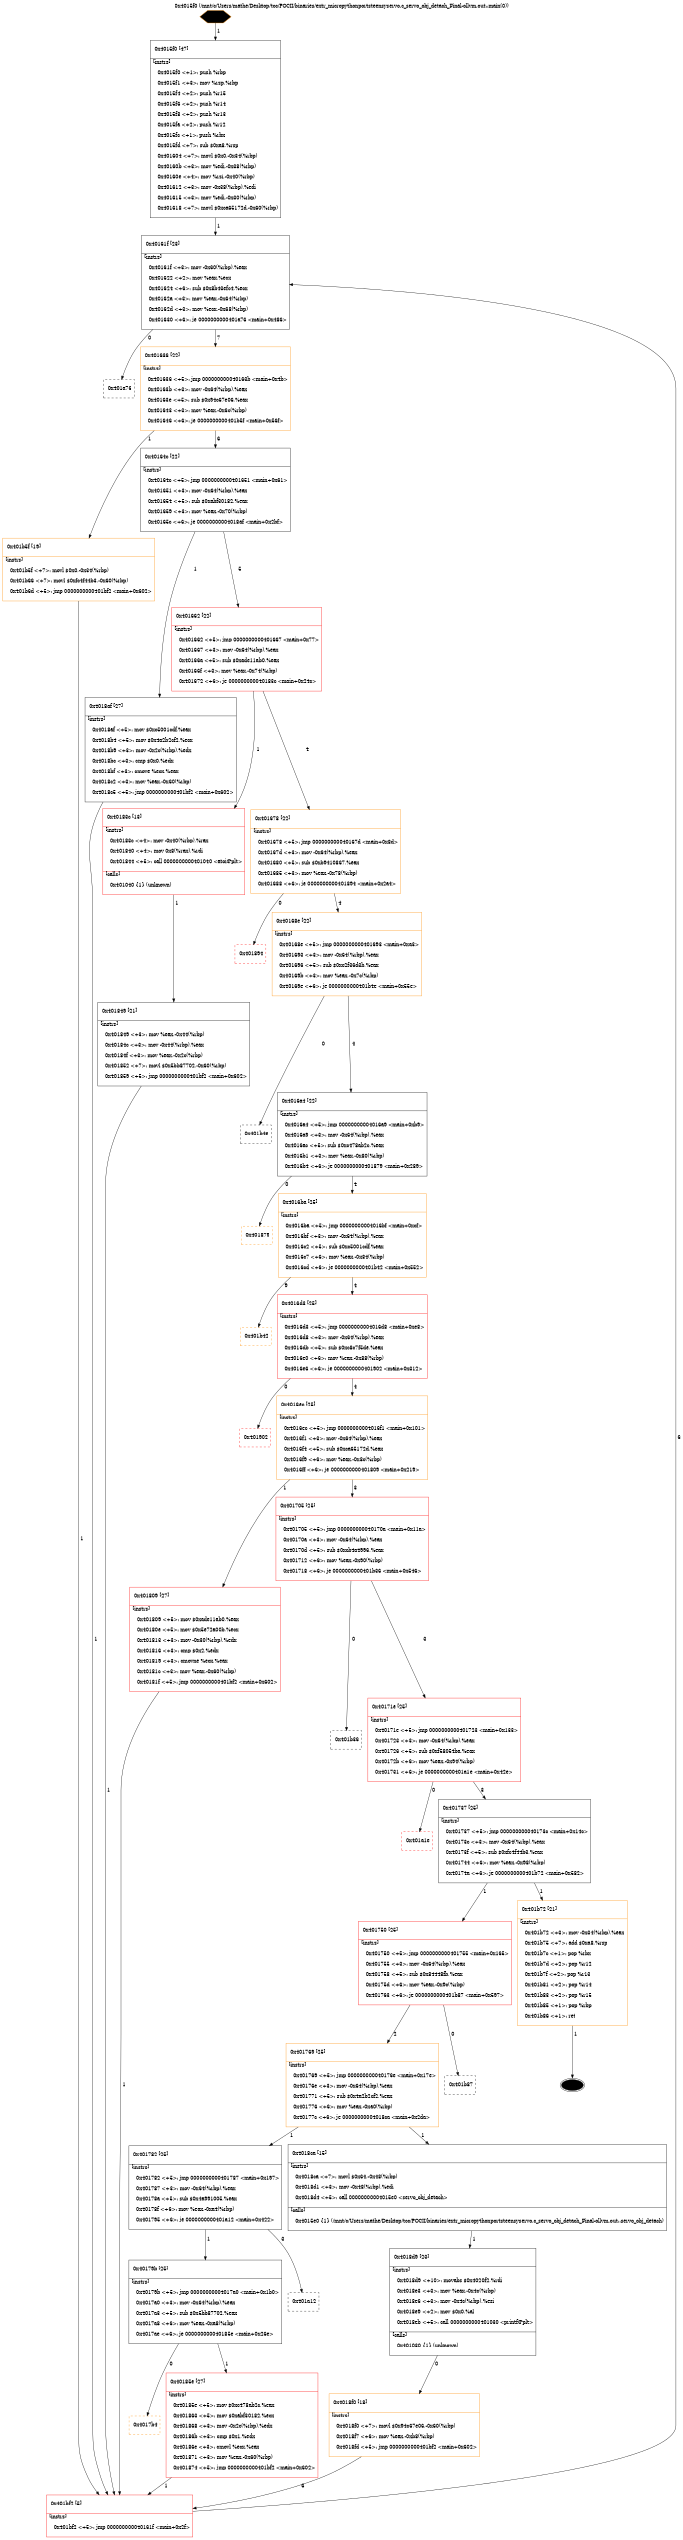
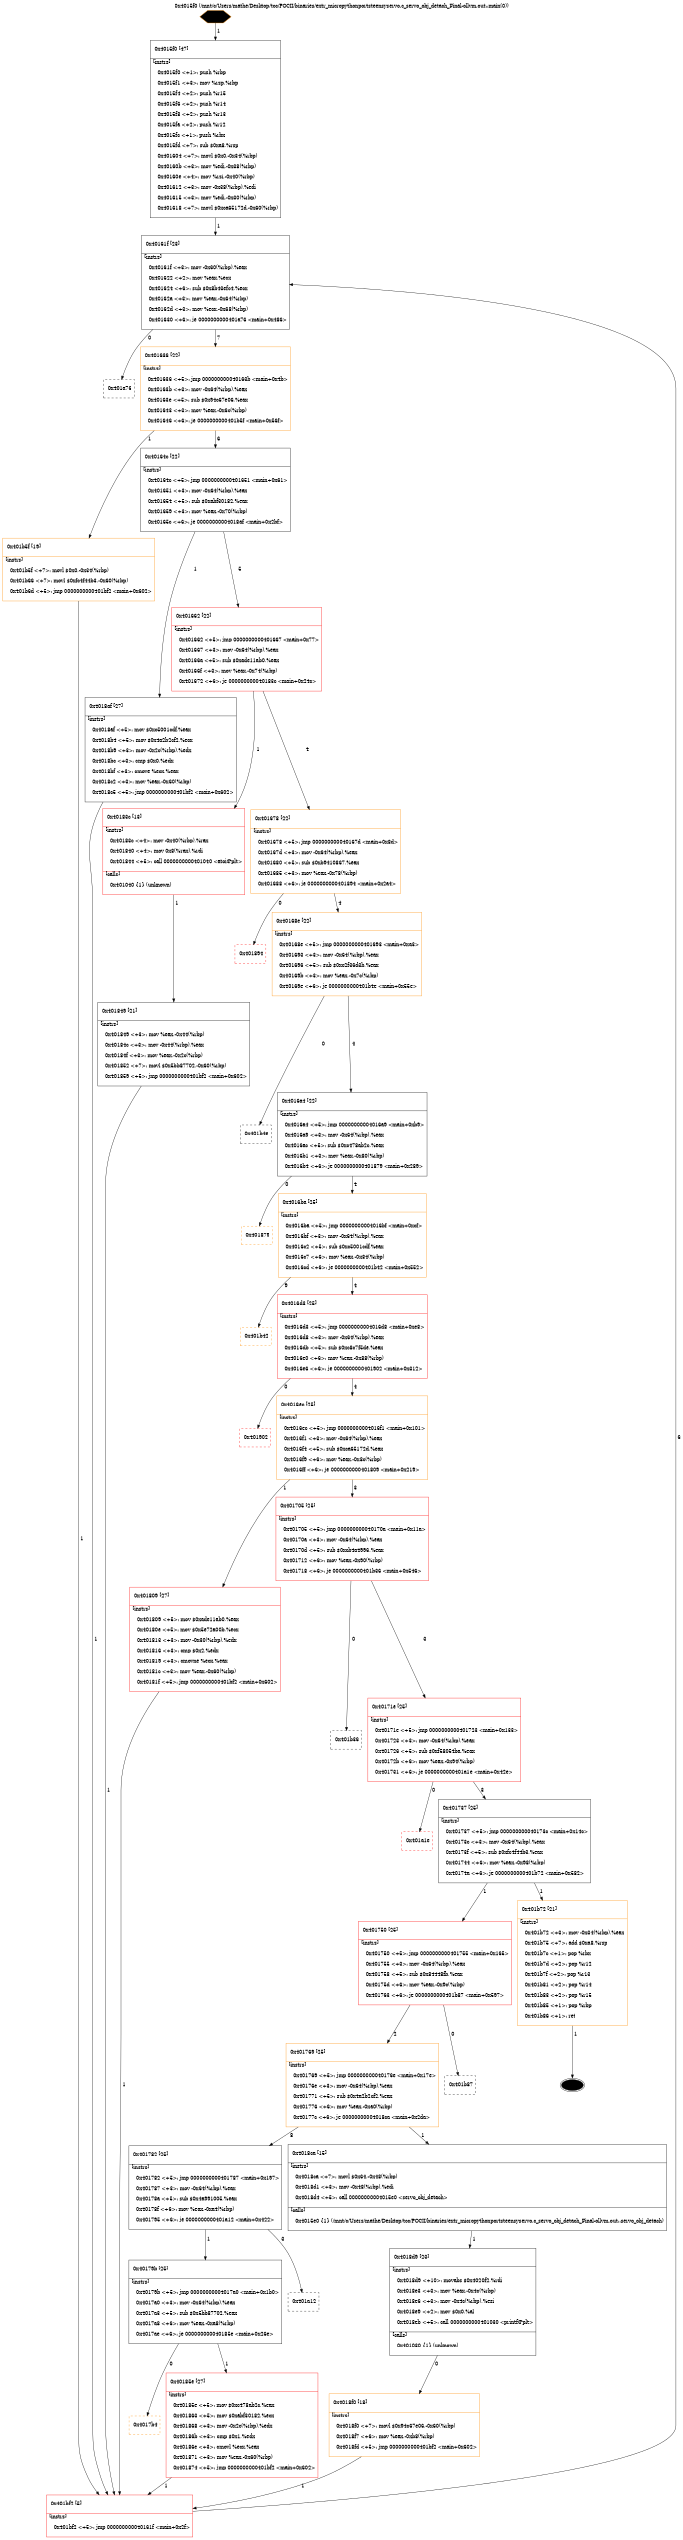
edge "0x401769 [25]" -> "0x401782 [25]": label " 1" -> " 8"
edge "0x4018f0 [18]" -> "0x401bf2 [5]": label " 6" -> " 1"
